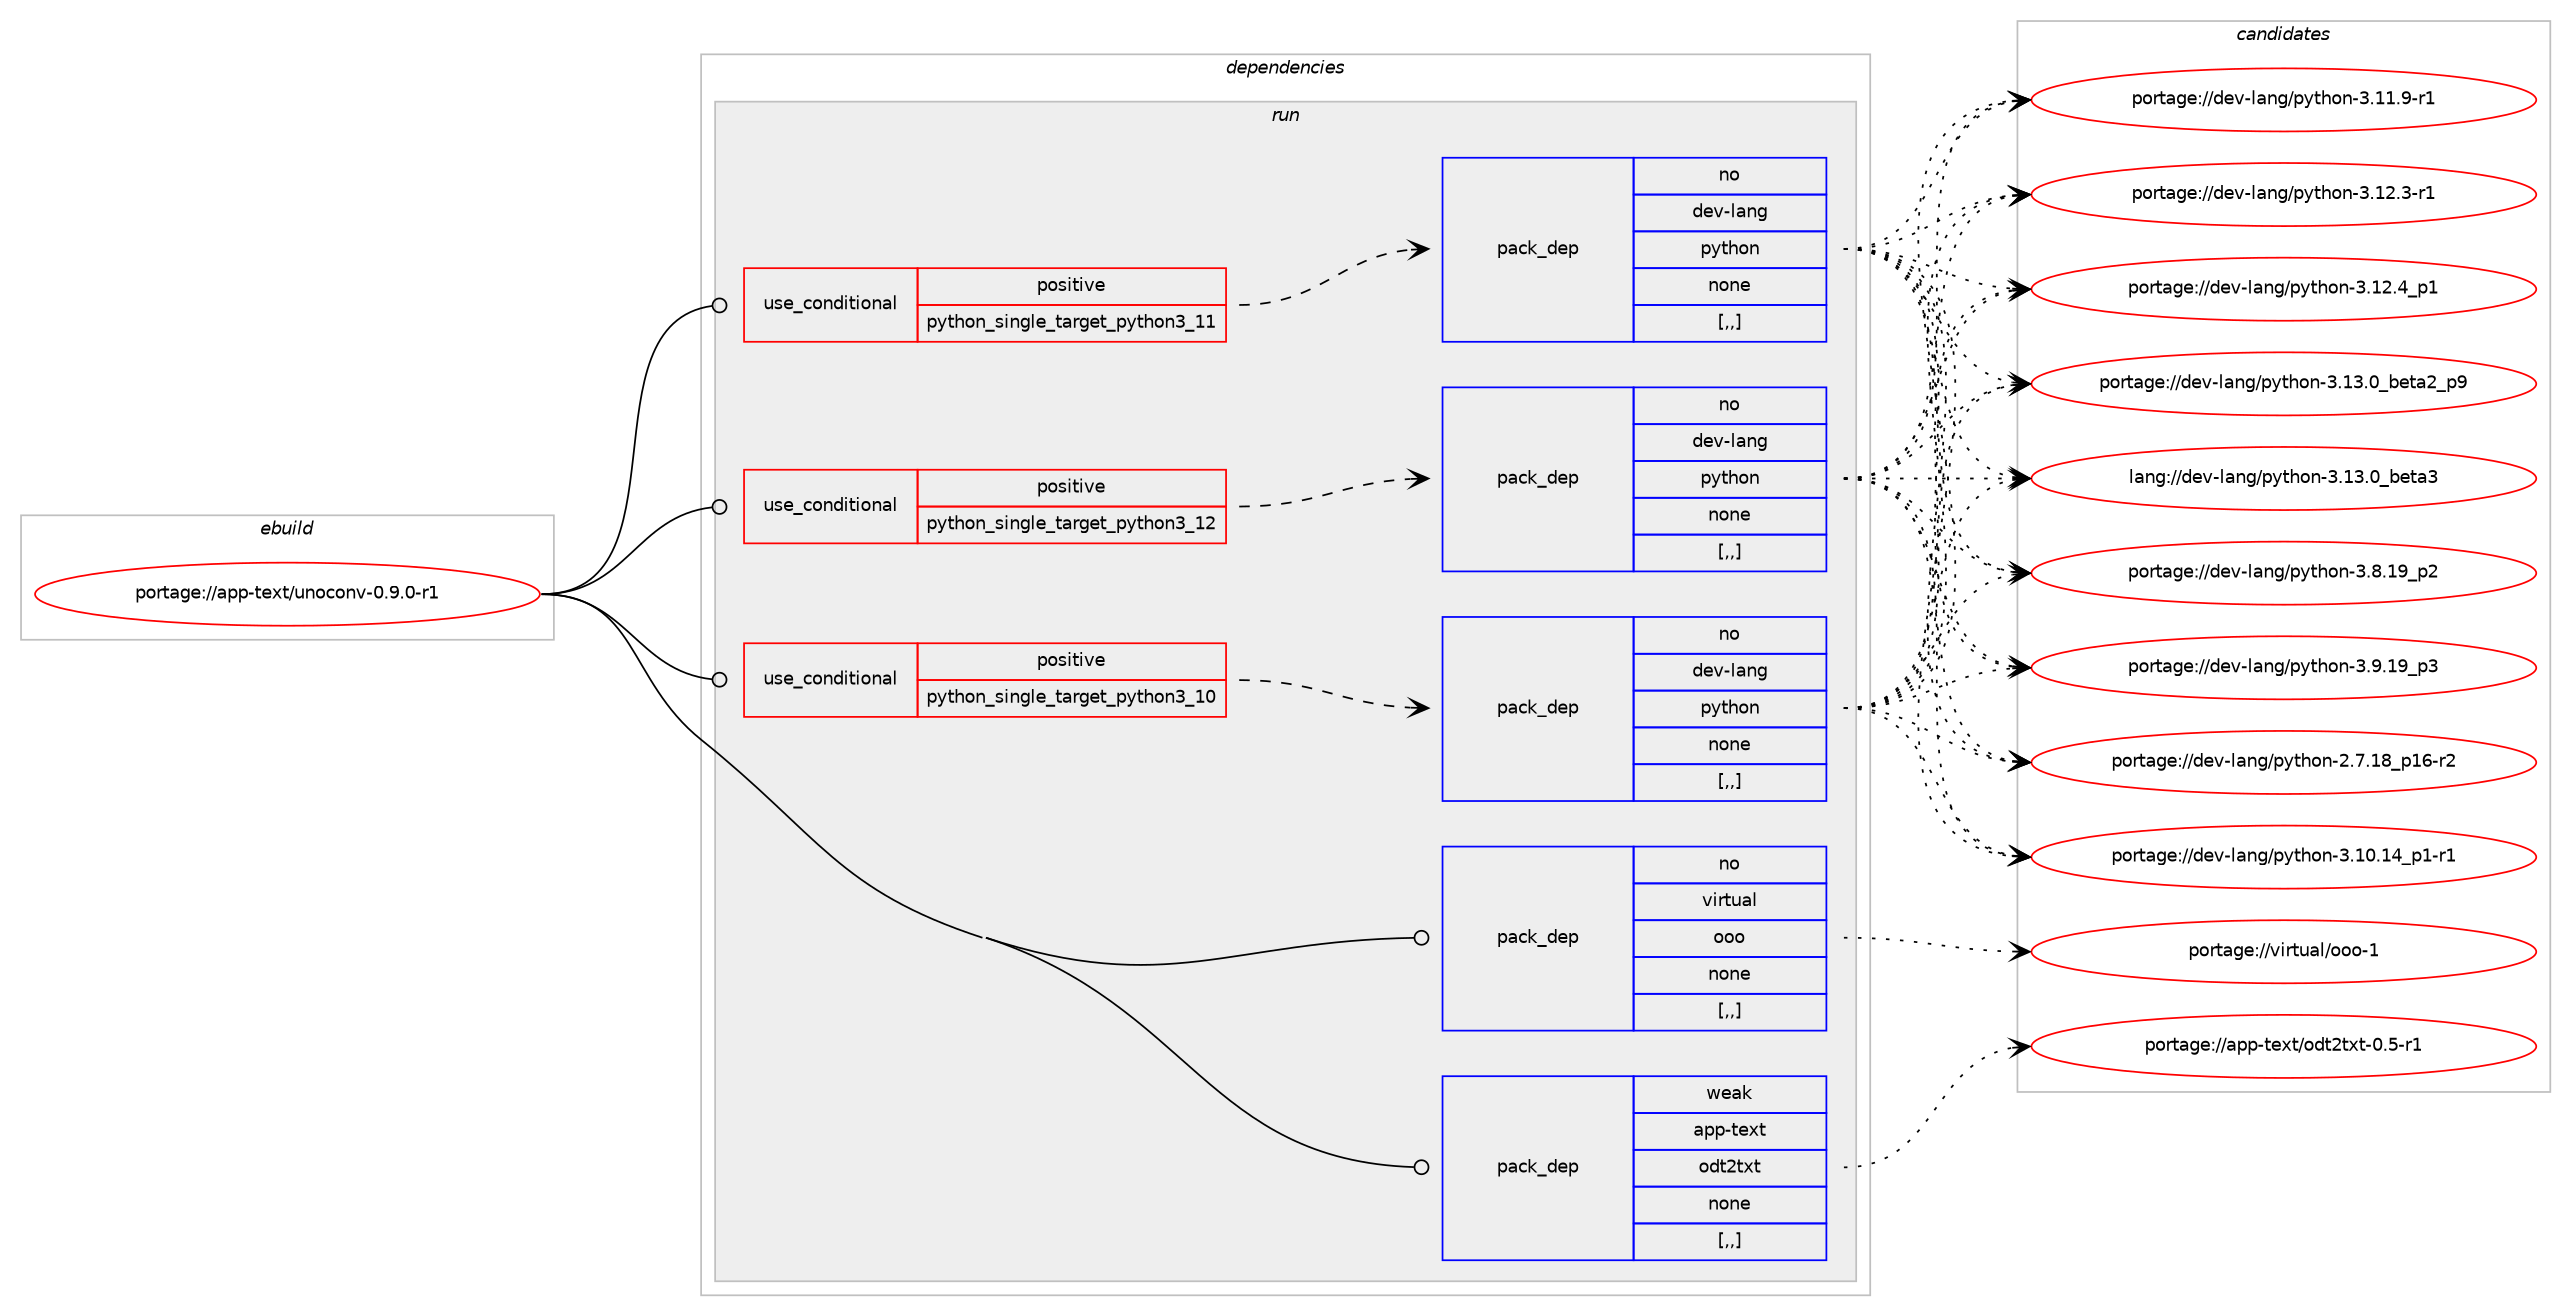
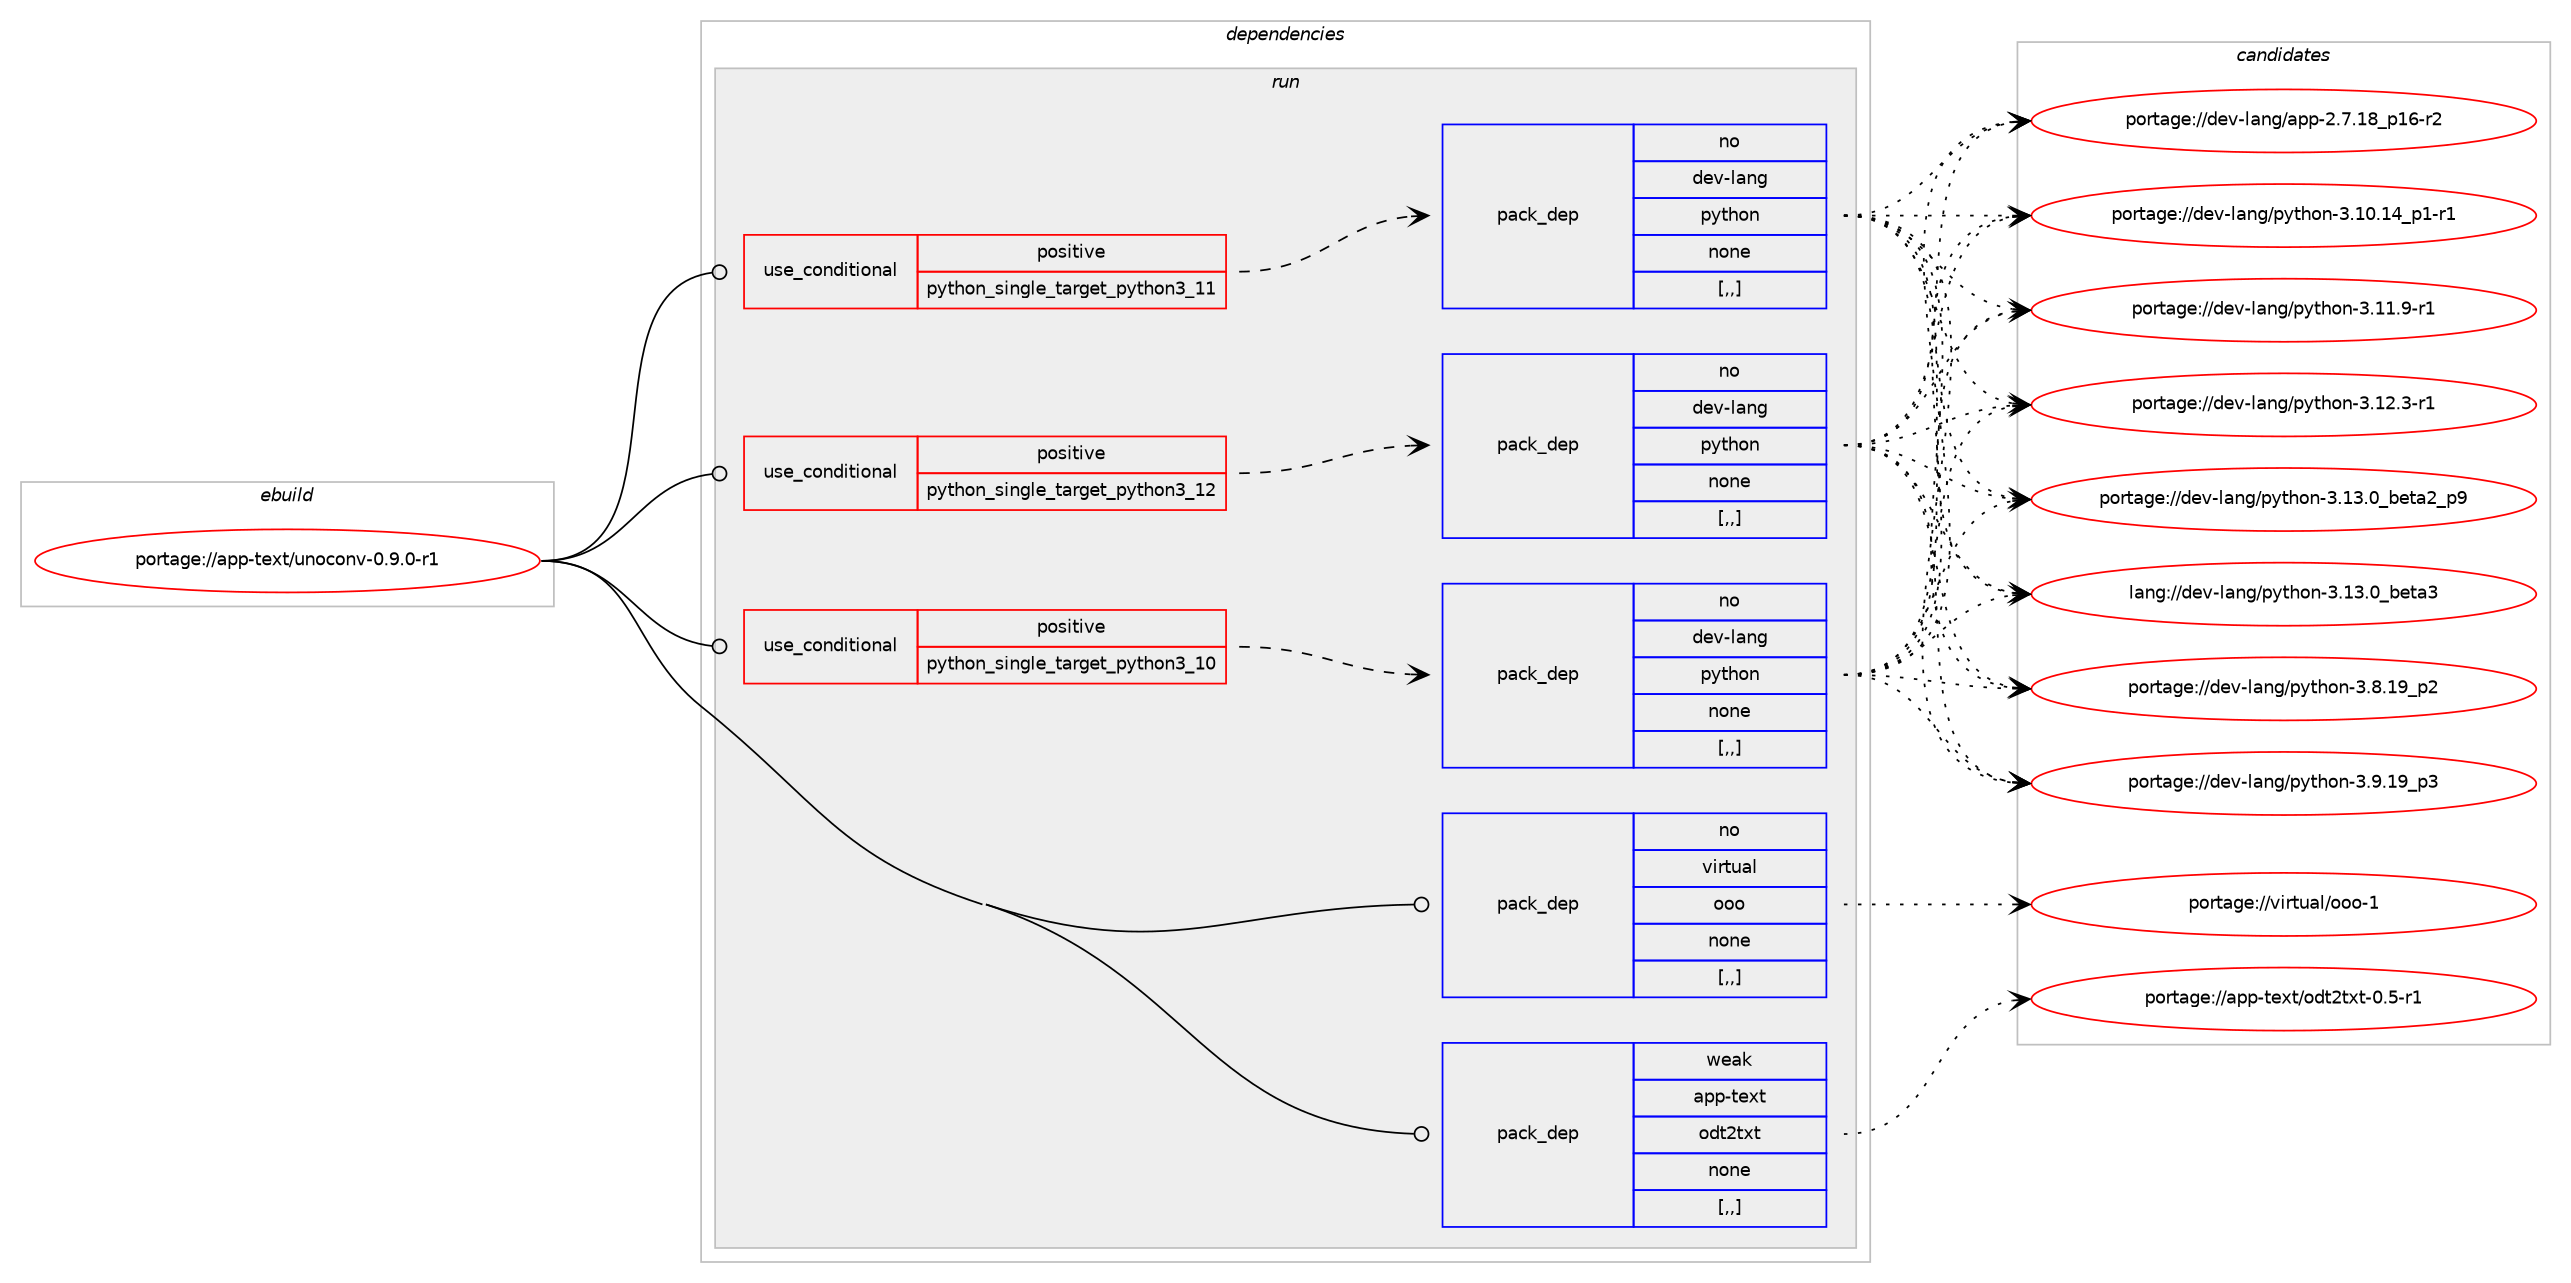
node "portage://dev-lang/python-3.12.4_p1": removed
node "portage://dev-lang/python-2.7.18_p16-r2": label "portage://dev-lang/python-2.7.18_p16-r2" -> "portage://dev-lang/app-2.7.18_p16-r2"
